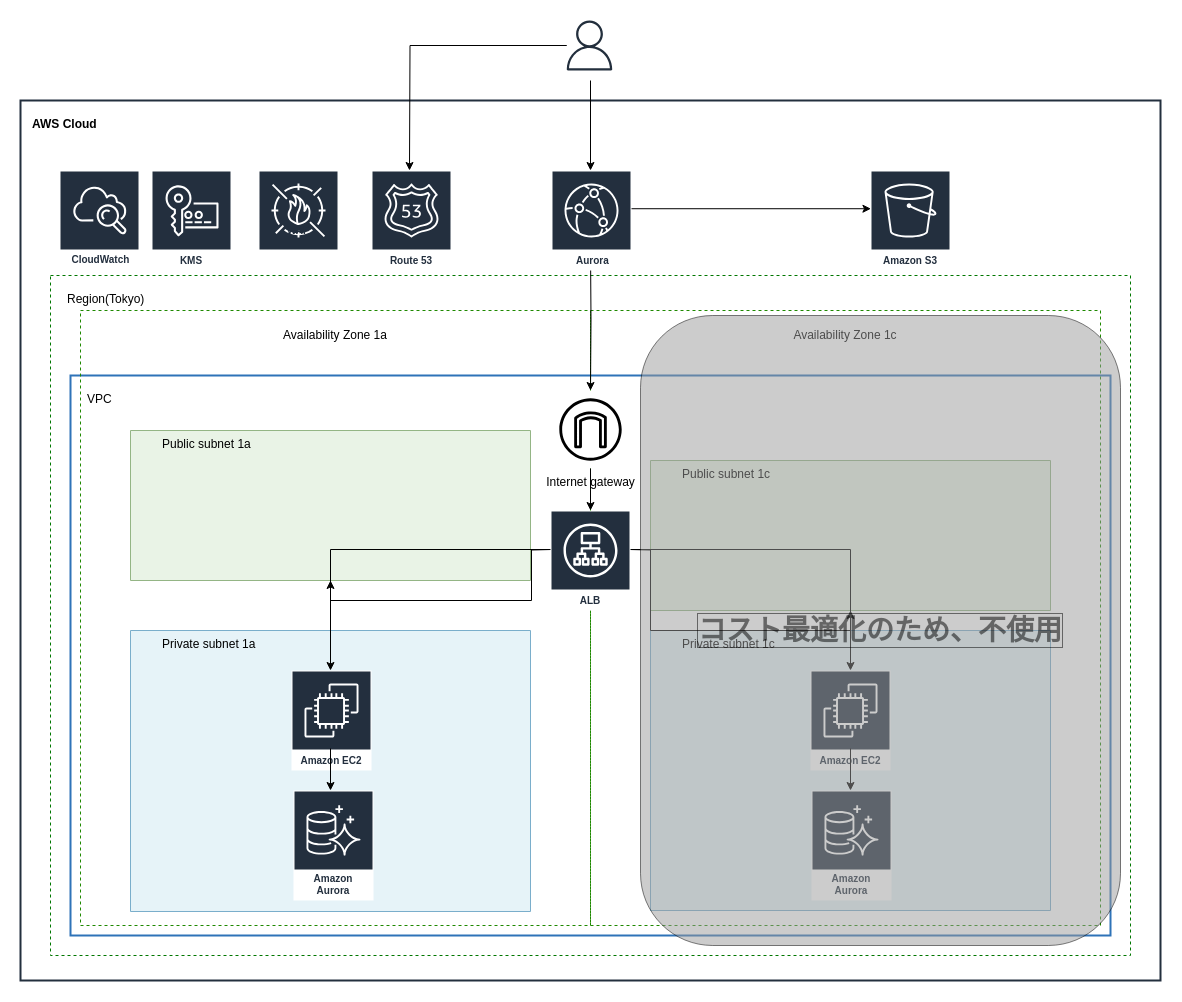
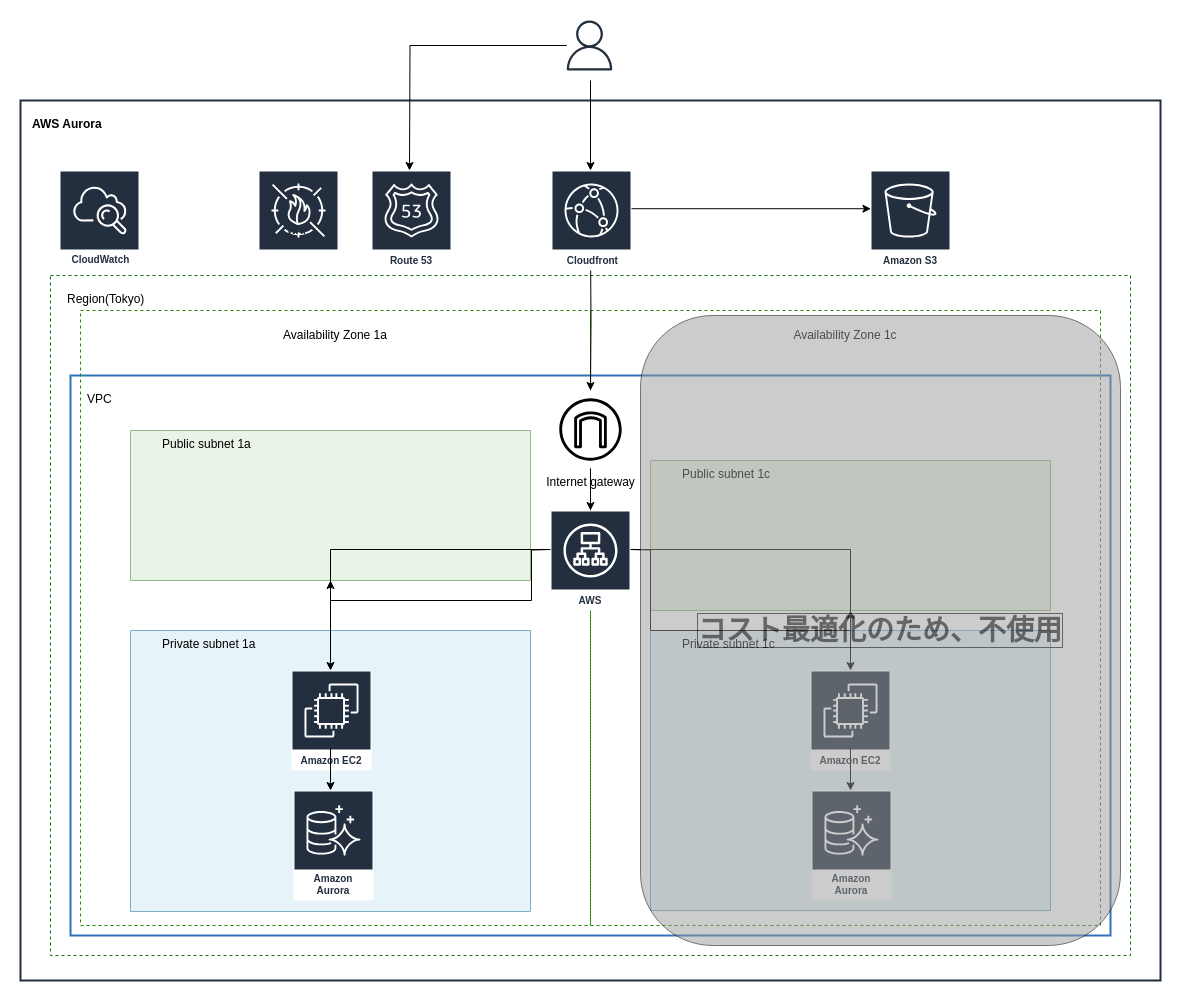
node "AWS Cloud": label "AWS Cloud" -> "AWS Aurora"
node "KMS": removed
node "Aurora": label "Aurora" -> "Cloudfront"
node "ALB": label "ALB" -> "AWS"
